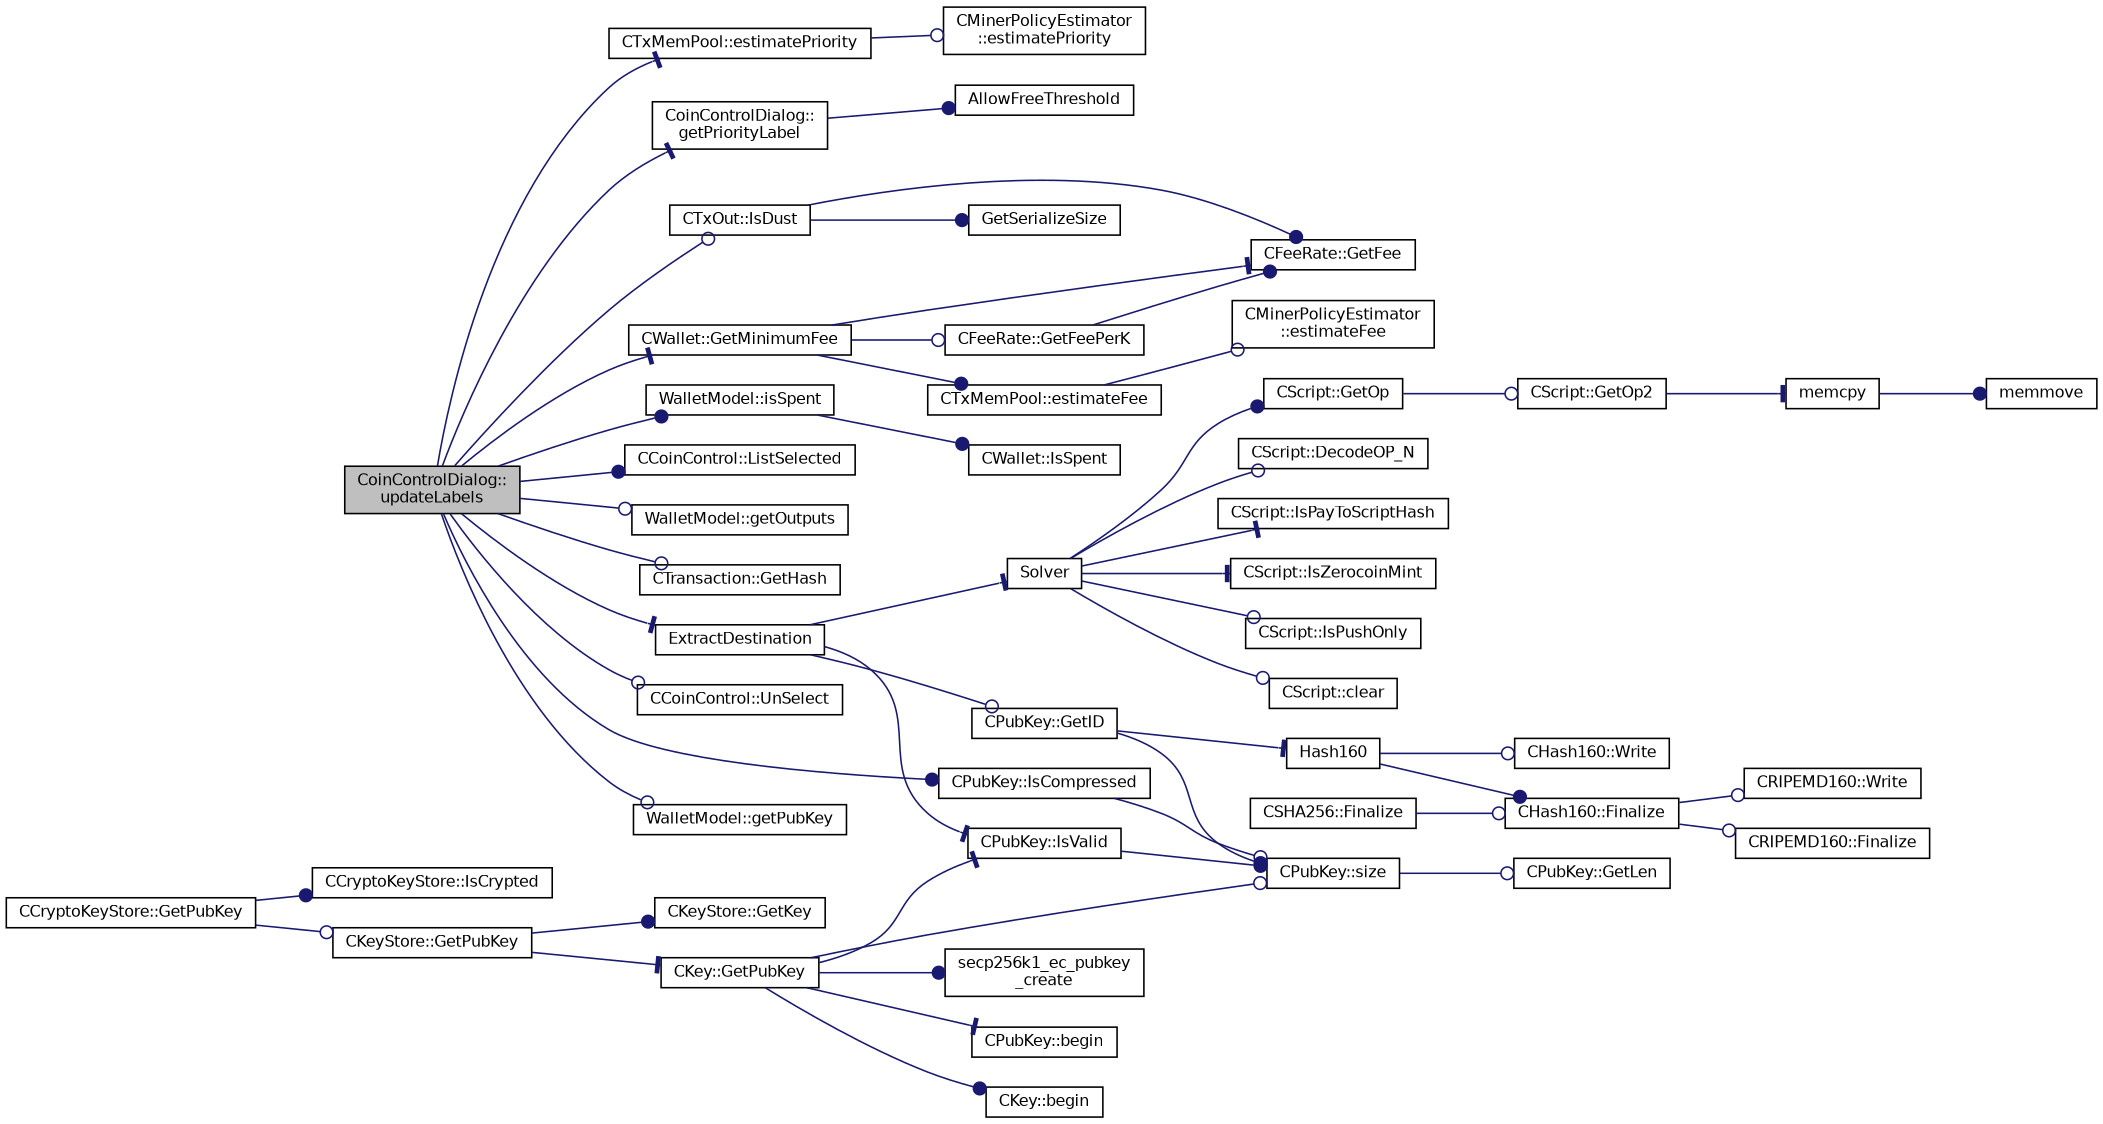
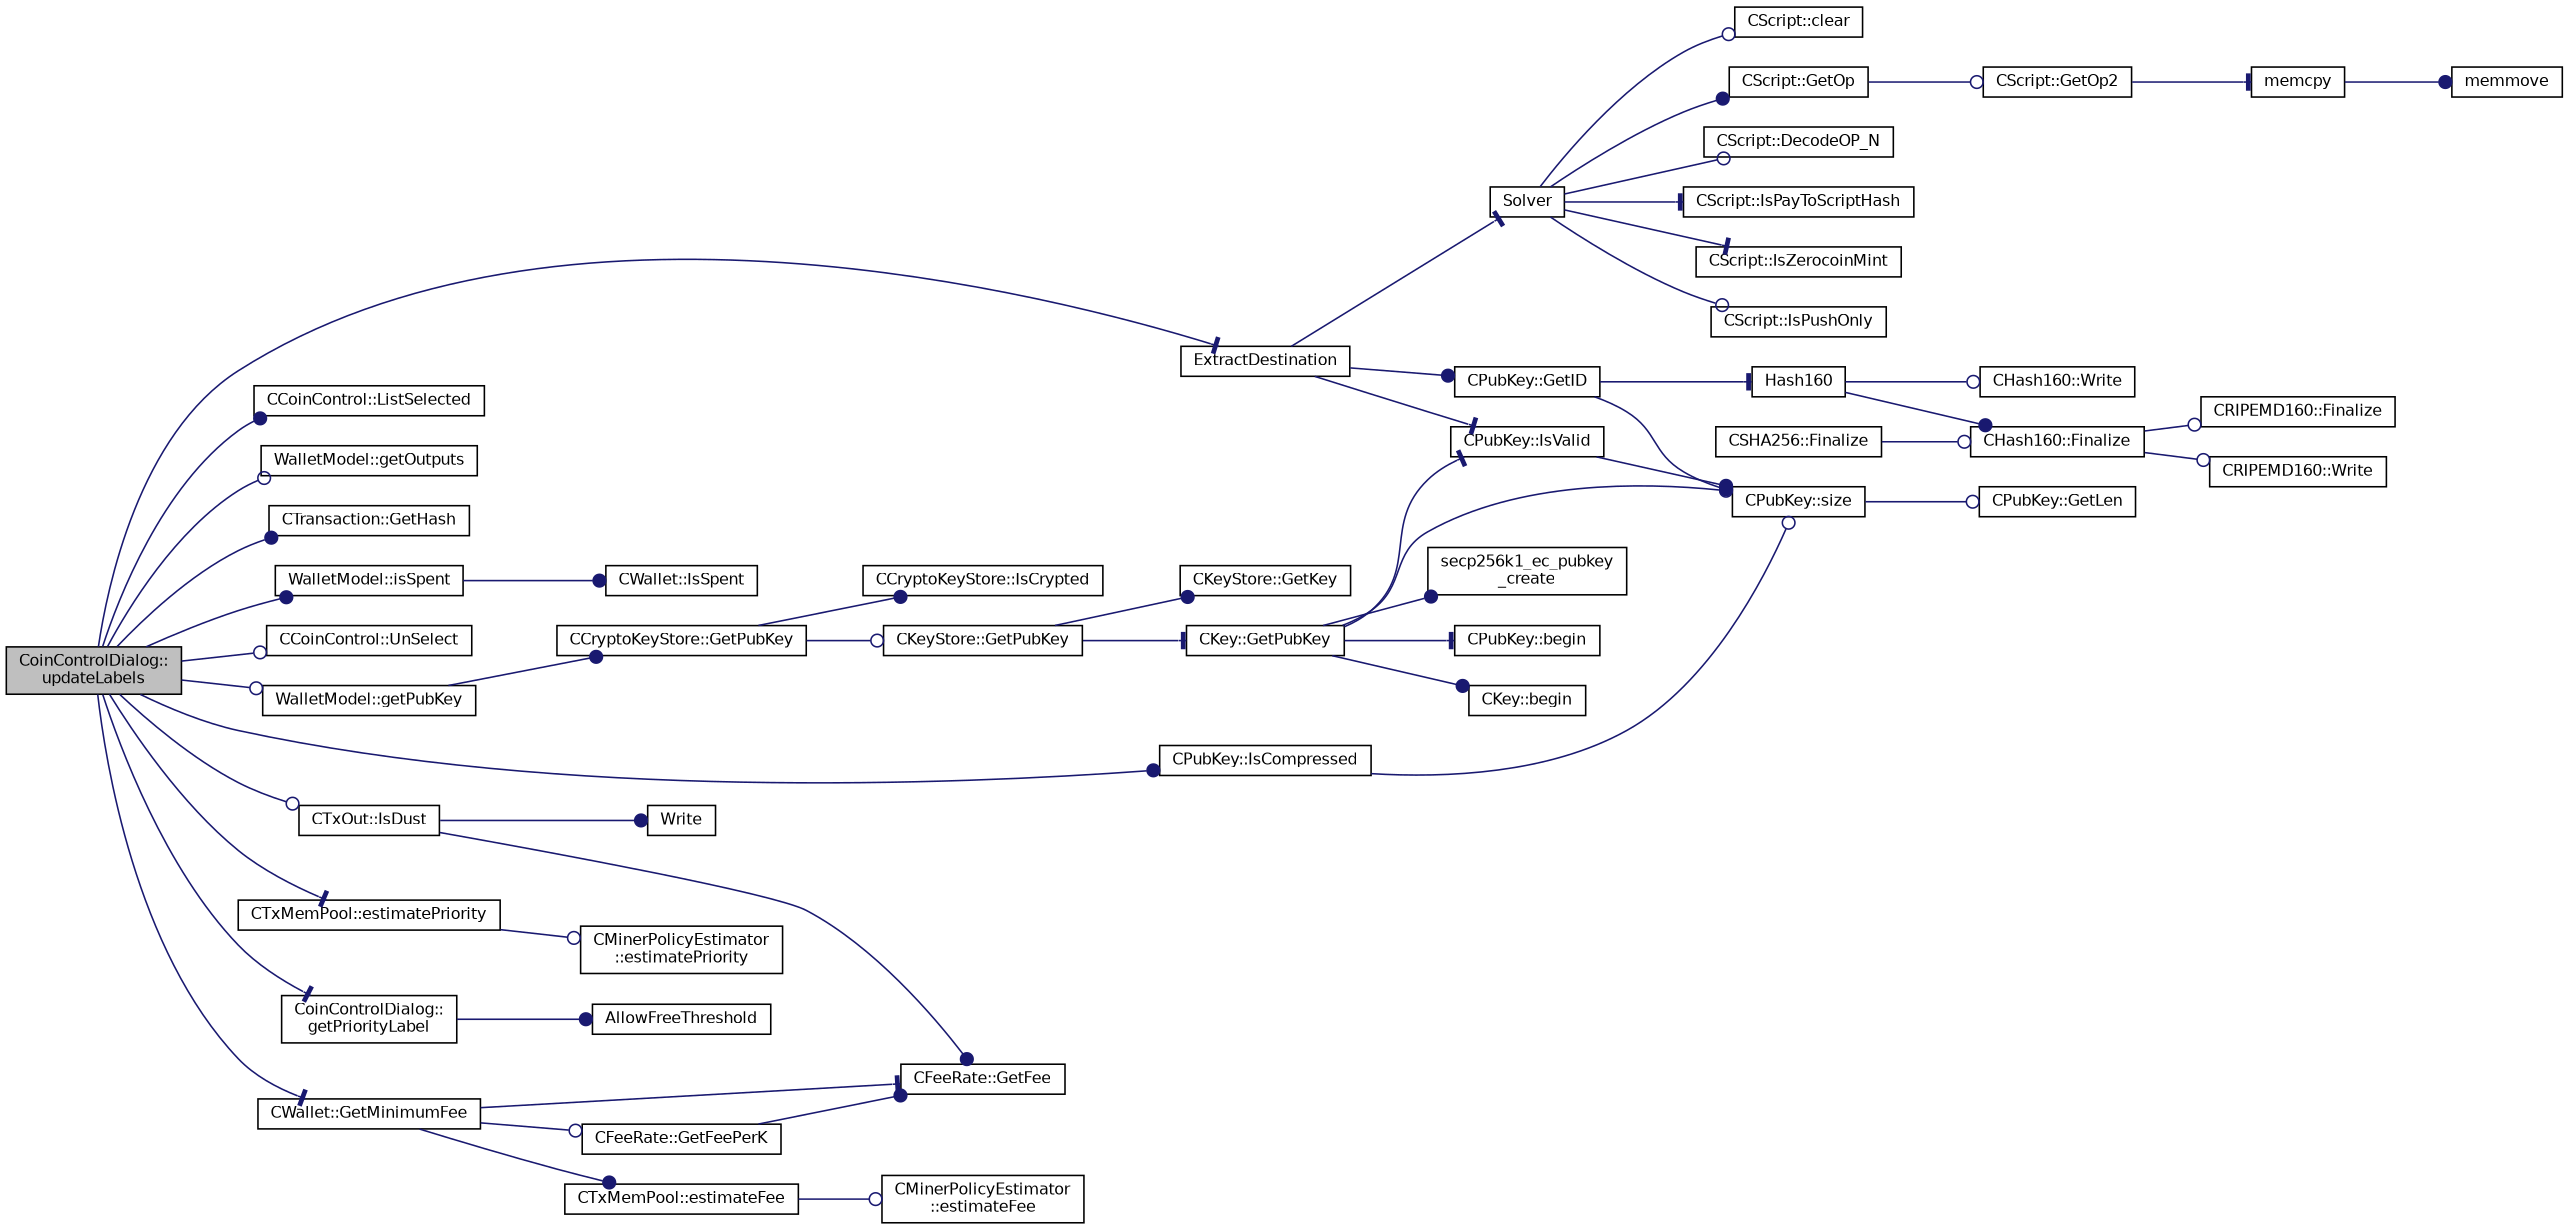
node "GetSerializeSize": label "GetSerializeSize" -> "Write"
edge "CoinControlDialog:: updateLabels" -> "CTransaction::GetHash": arrowhead odot -> dot
edge "WalletModel::getPubKey" -> "CCryptoKeyStore::GetPubKey": added
edge "ExtractDestination" -> "CPubKey::GetID": arrowhead odot -> dot
